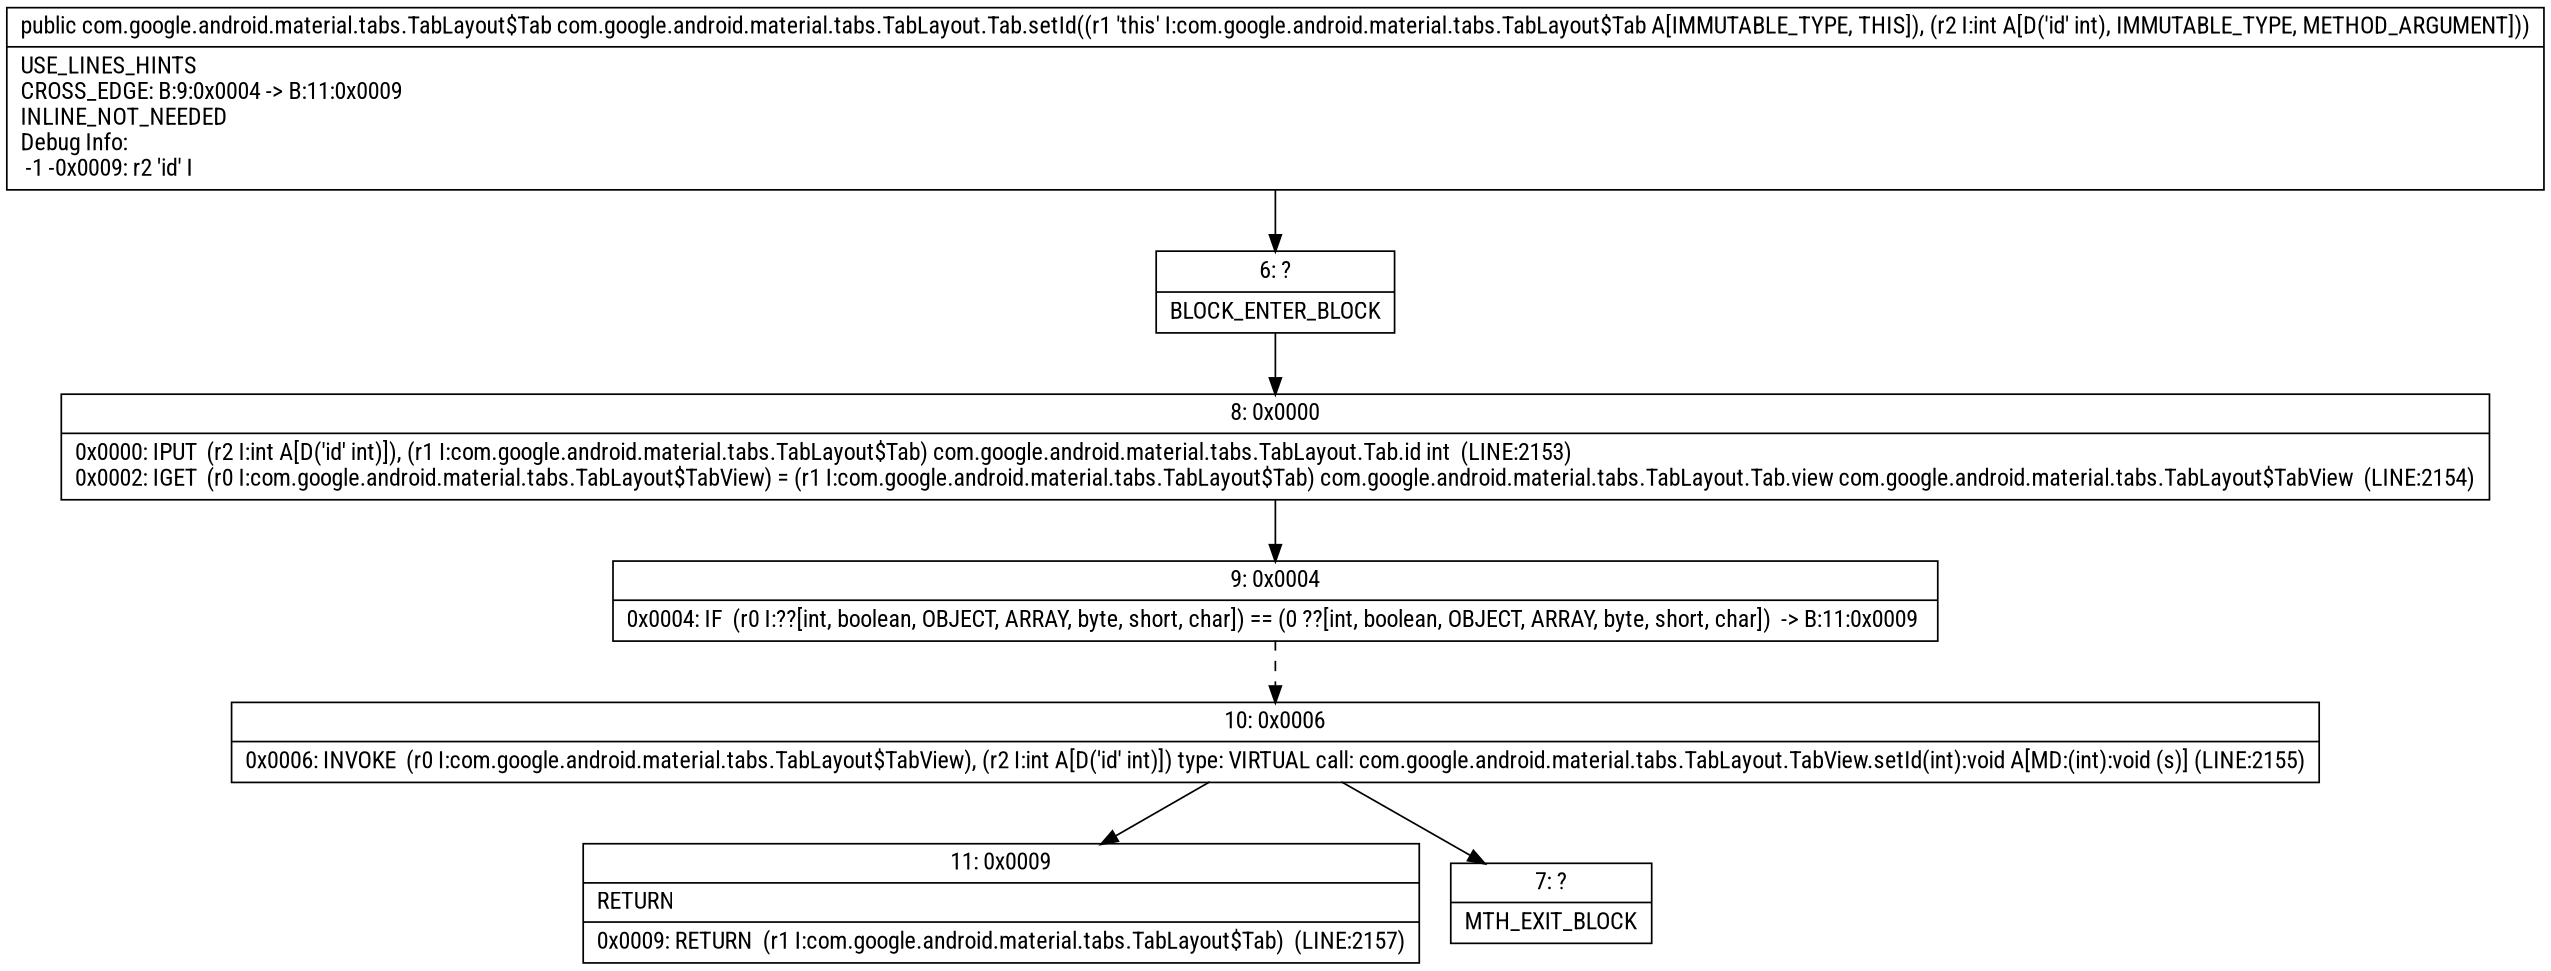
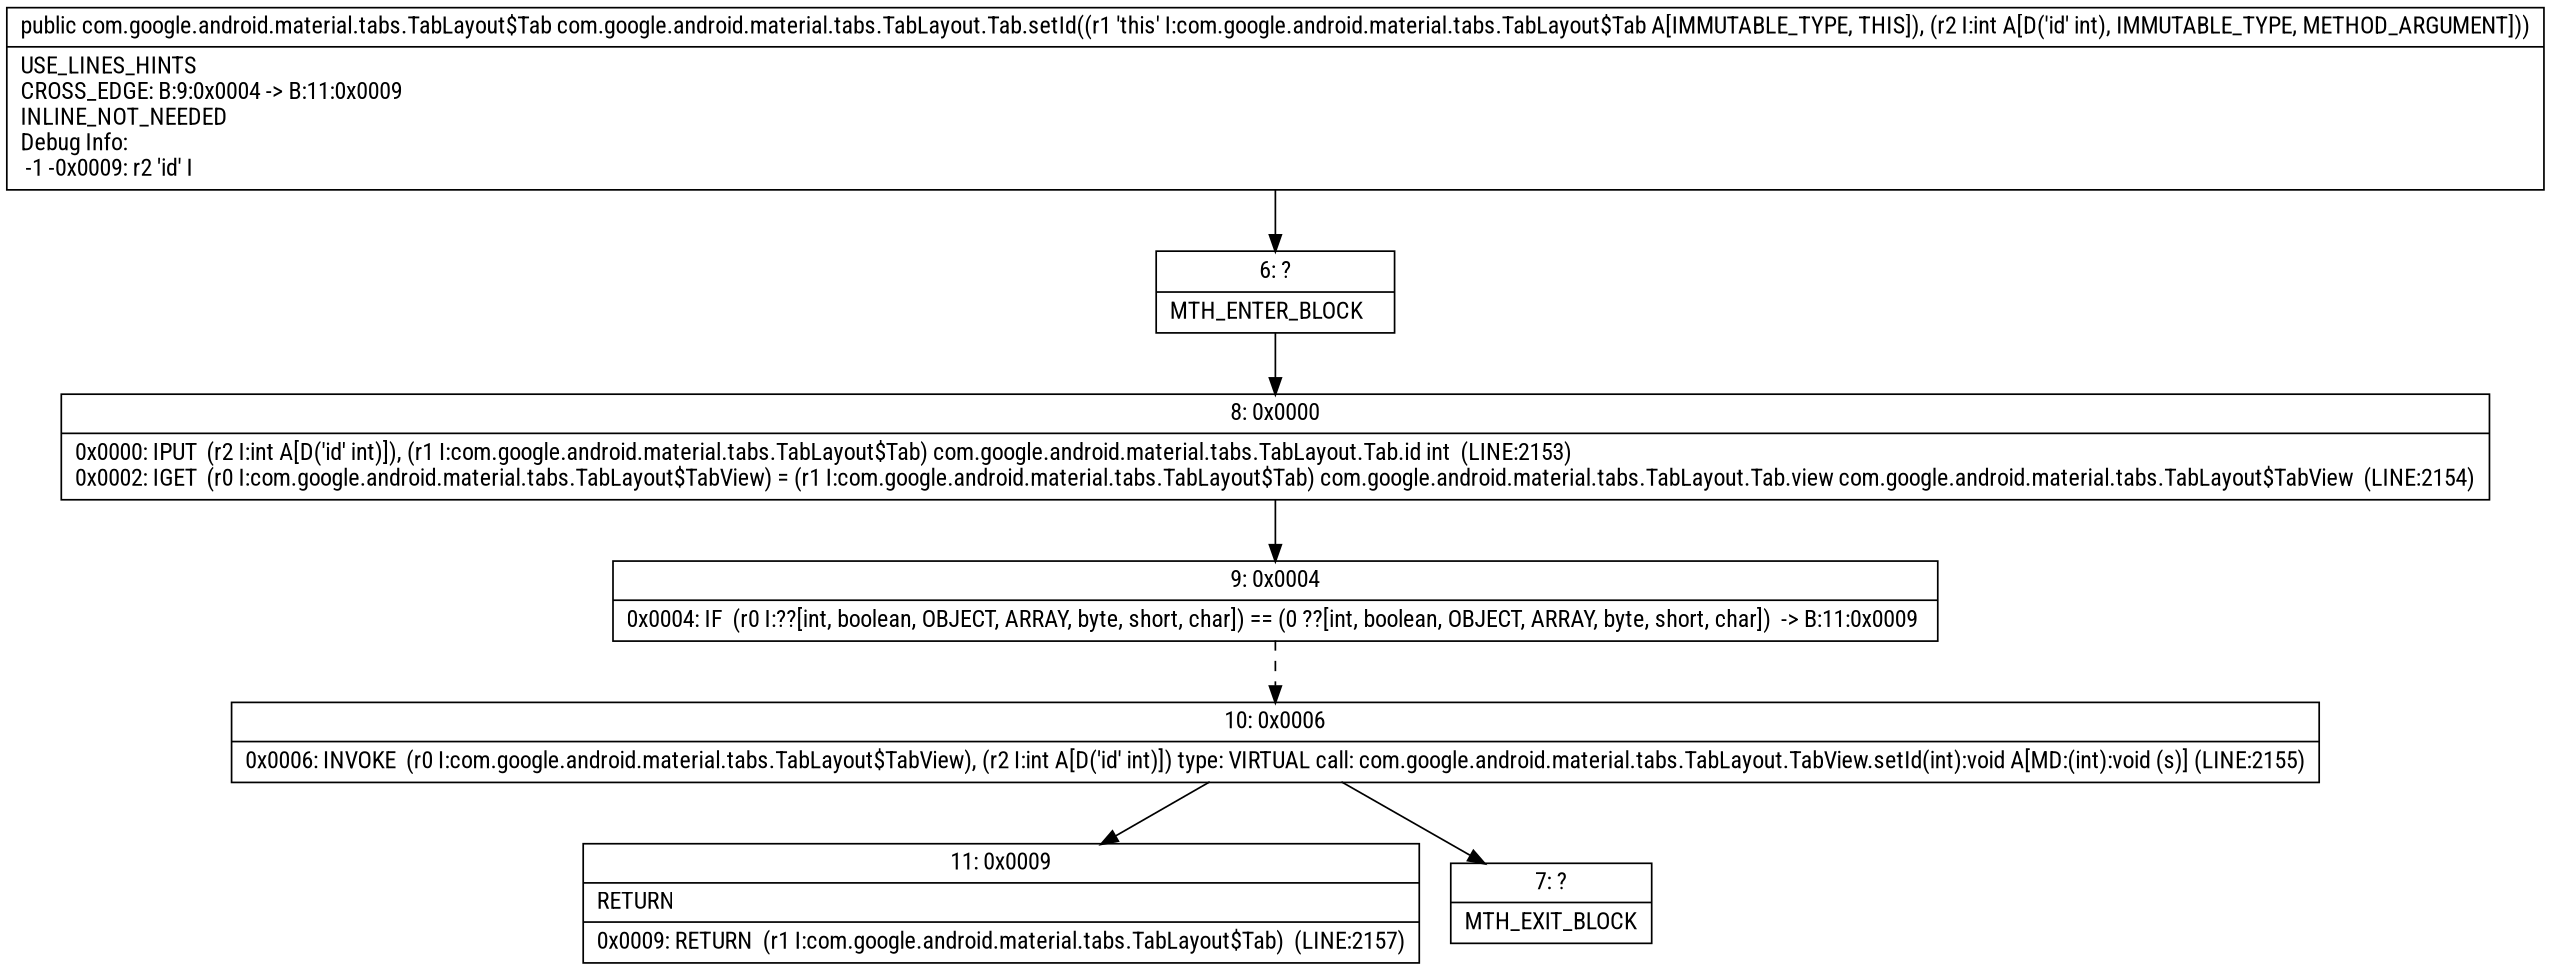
node "6: ?": text "BLOCK_ENTER_BLOCK" -> "MTH_ENTER_BLOCK"
